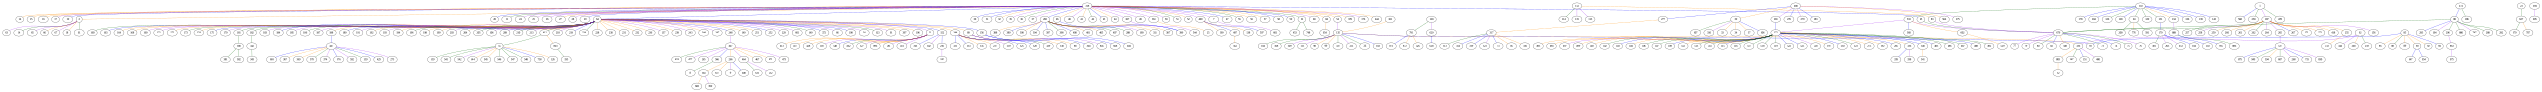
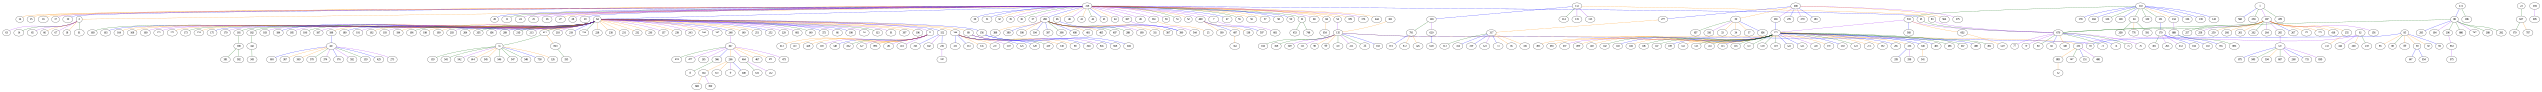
edge "112" -- "120": added
